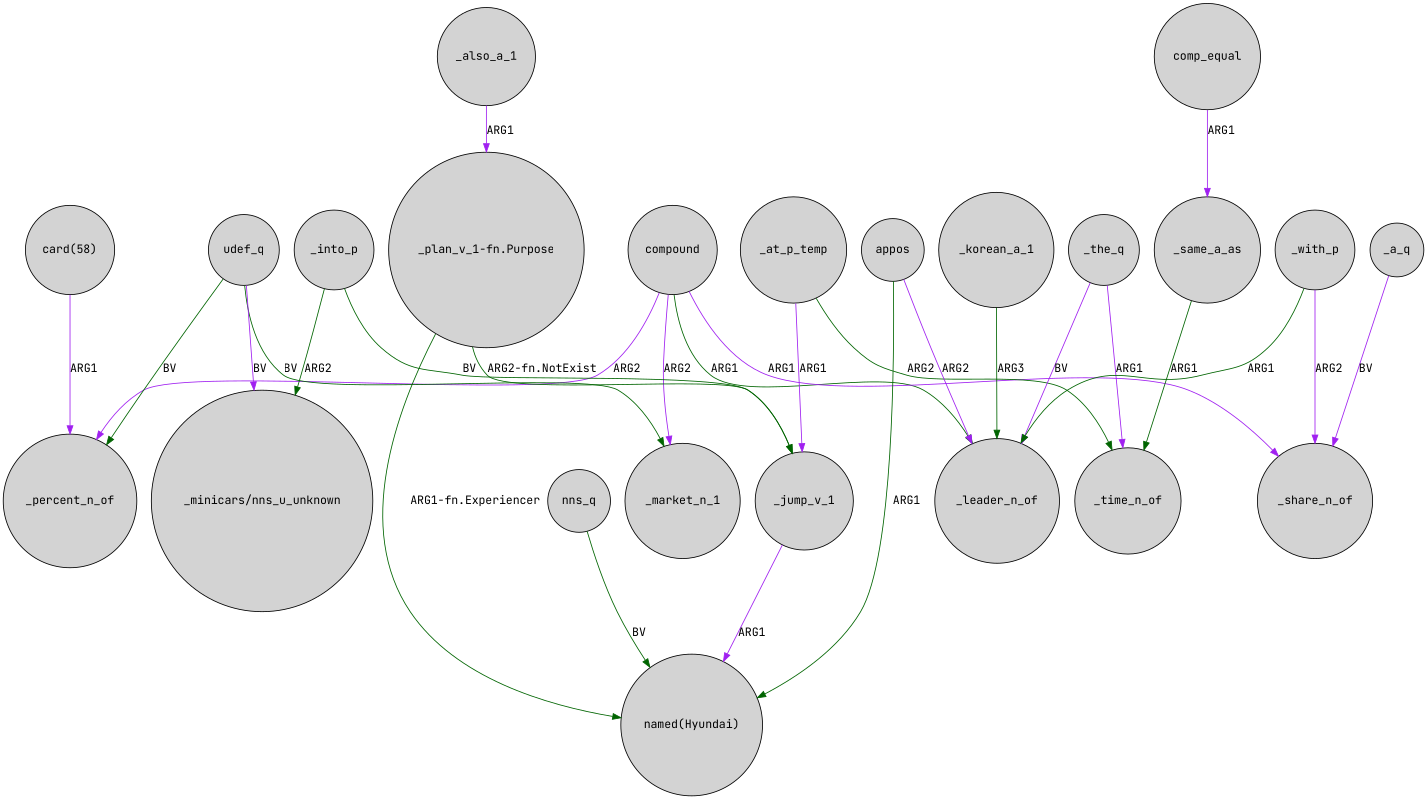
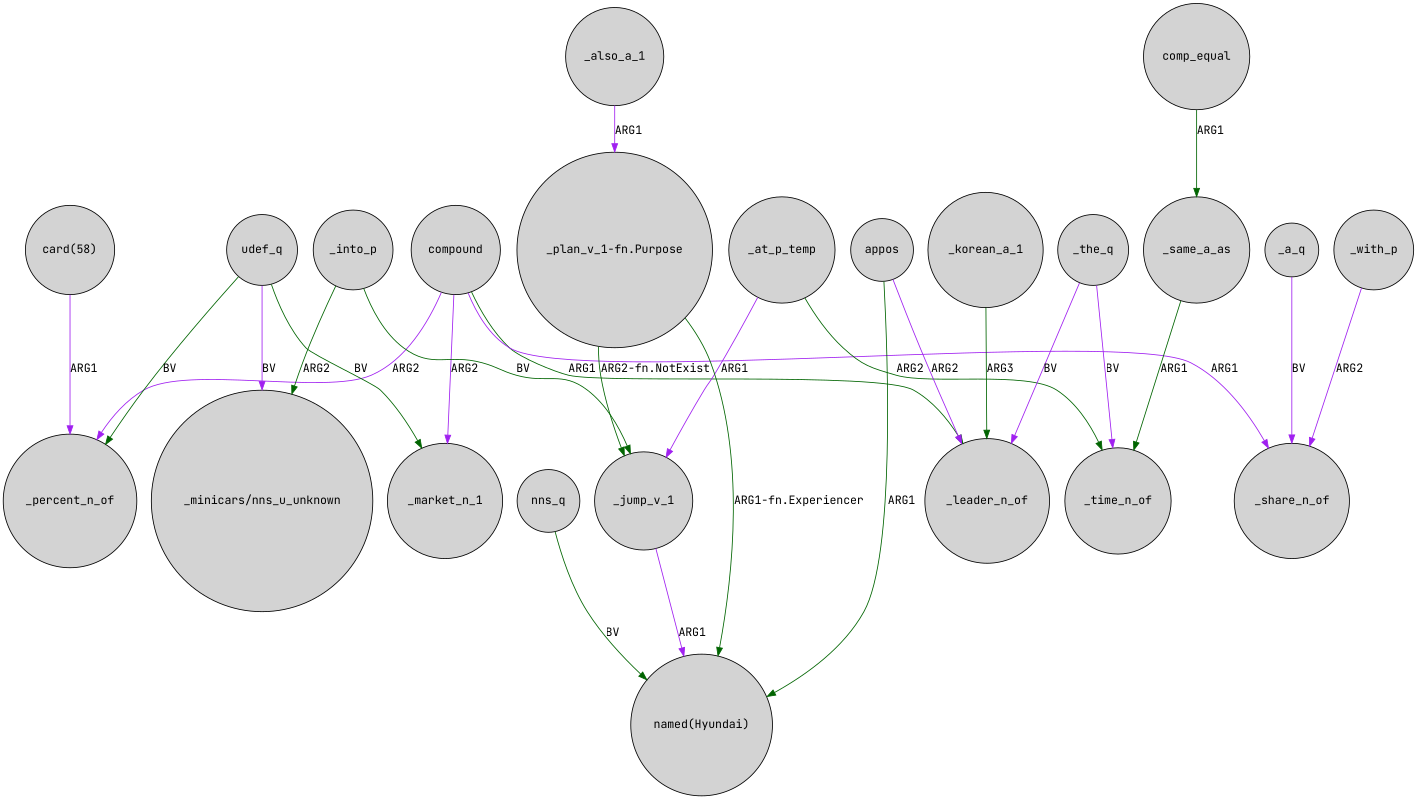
edge "comp_equal" -> "_same_a_as": color purple -> darkgreen
edge "_the_q" -> "_time_n_of": label "ARG1" -> "BV"
edge "_with_p" -> "_leader_n_of": removed, label "ARG1"
